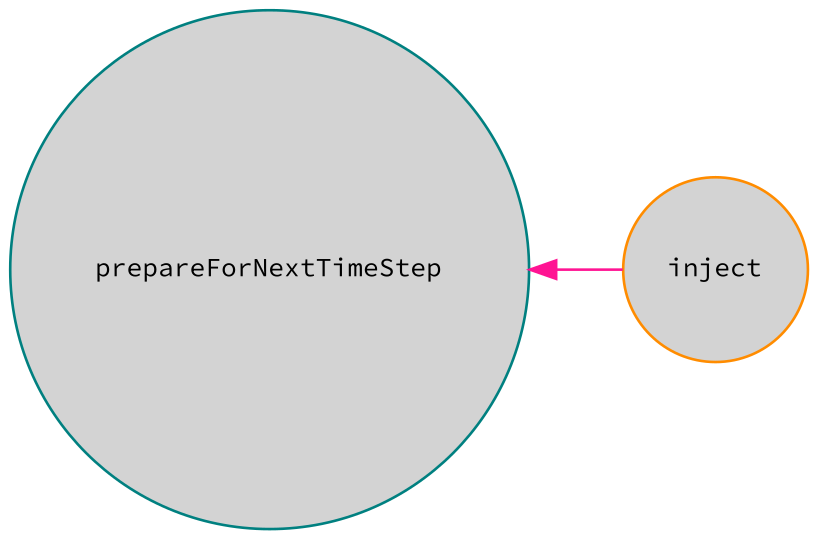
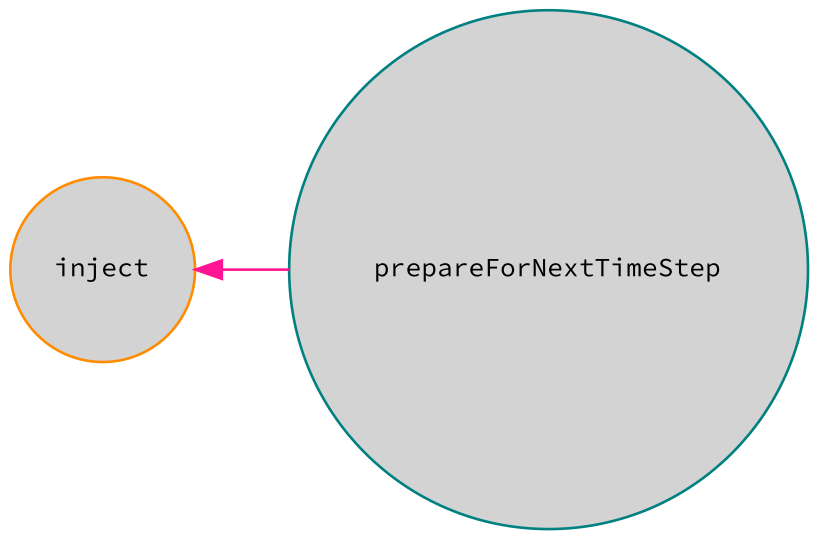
edge "inject" -> "prepareForNextTimeStep": reversed
